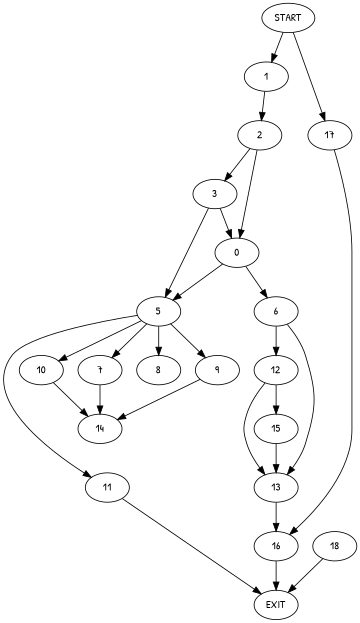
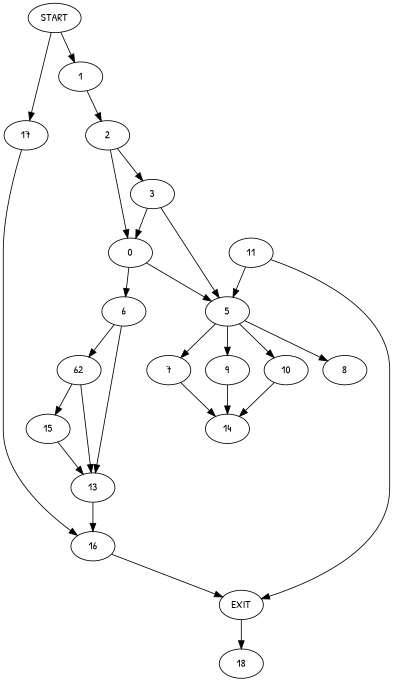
edge "5" -> "11": reversed
node "12": label "12" -> "62"
edge "18" -> "EXIT": reversed
